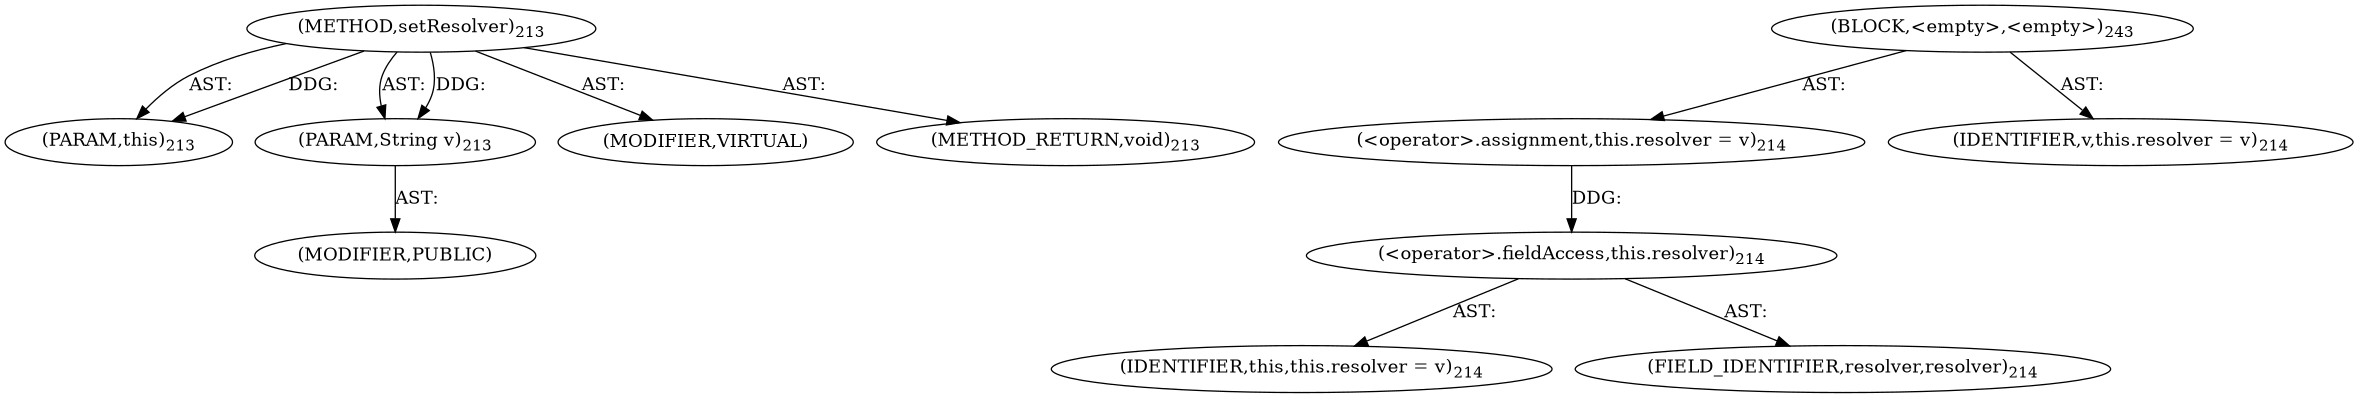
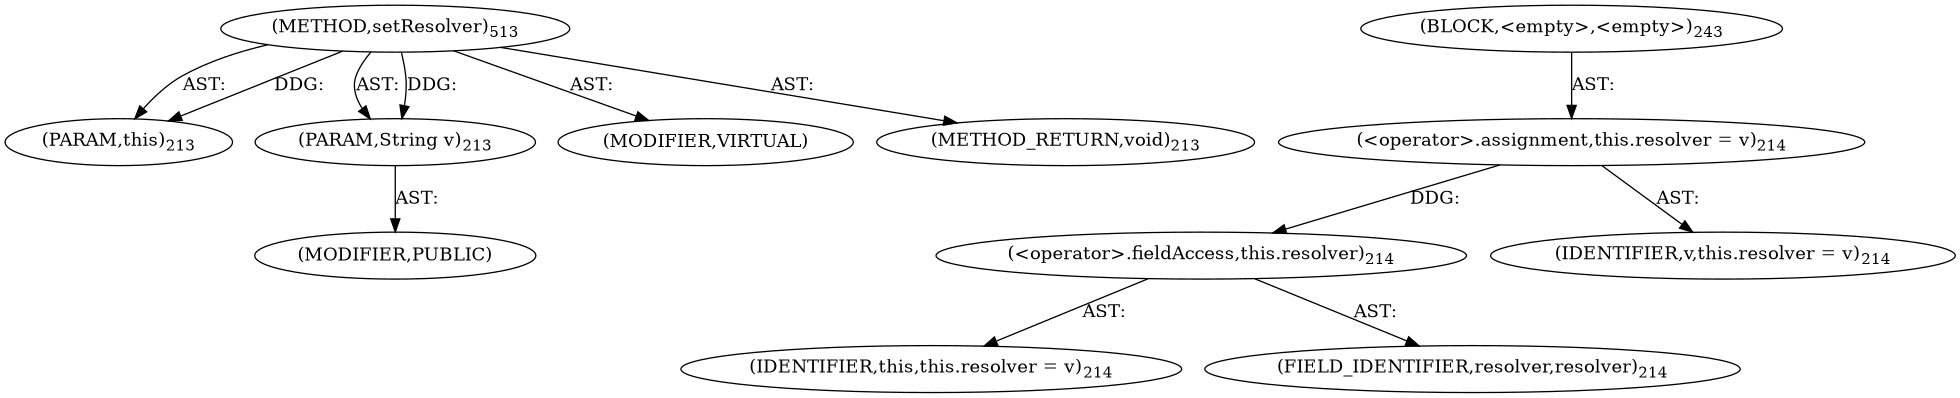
node "(METHOD,setResolver)": text "213" -> "513"
edge "(BLOCK,<empty>,<empty>)" -> "(IDENTIFIER,v,this.resolver = v)": now "(<operator>.assignment,this.resolver = v)" -> "(IDENTIFIER,v,this.resolver = v)"
